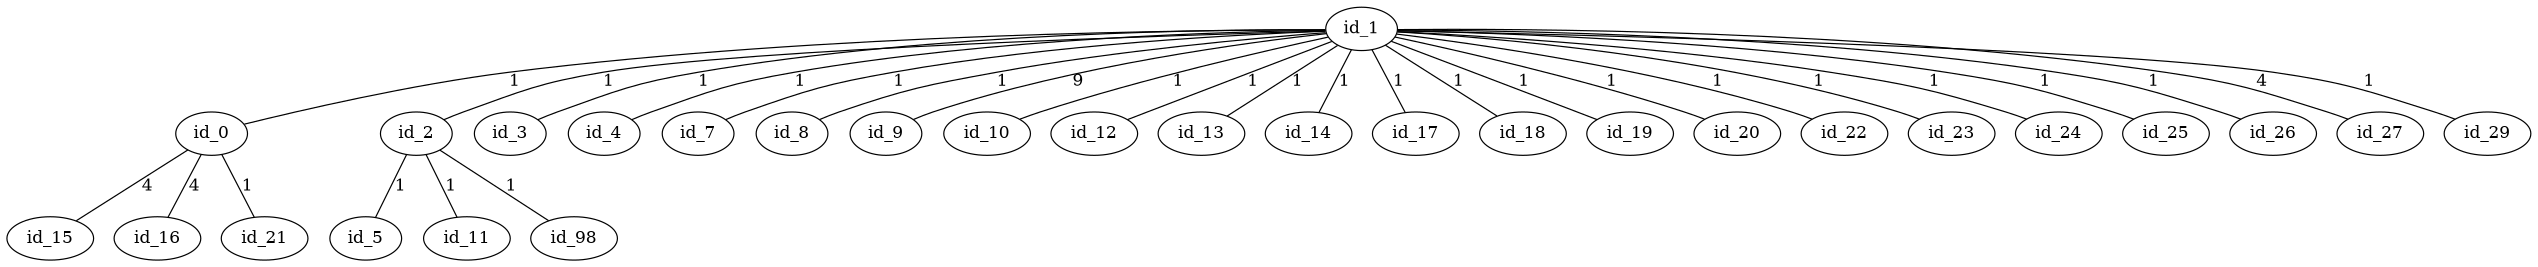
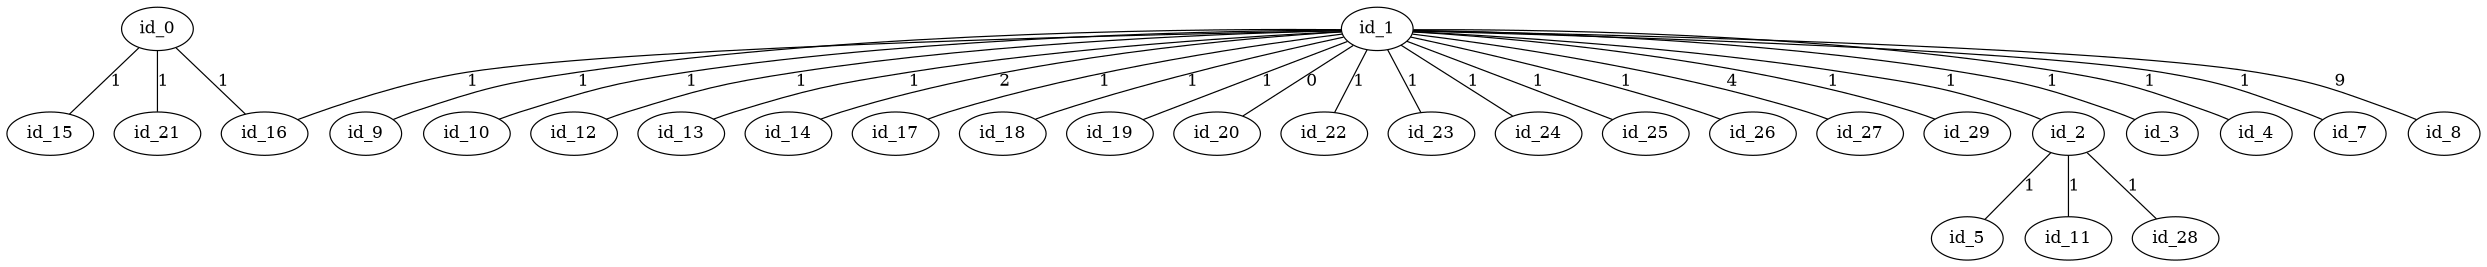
edge "id_1" -- "id_0": now "id_1" -- "id_16"
edge "id_1" -- "id_8": label "1" -> "9"
edge "id_1" -- "id_9": label "9" -> "1"
edge "id_1" -- "id_14": label "1" -> "2"
edge "id_1" -- "id_20": label "1" -> "0"
edge "id_0" -- "id_15": label "4" -> "1"
edge "id_0" -- "id_16": label "4" -> "1"
node "id_98": label "id_98" -> "id_28"
